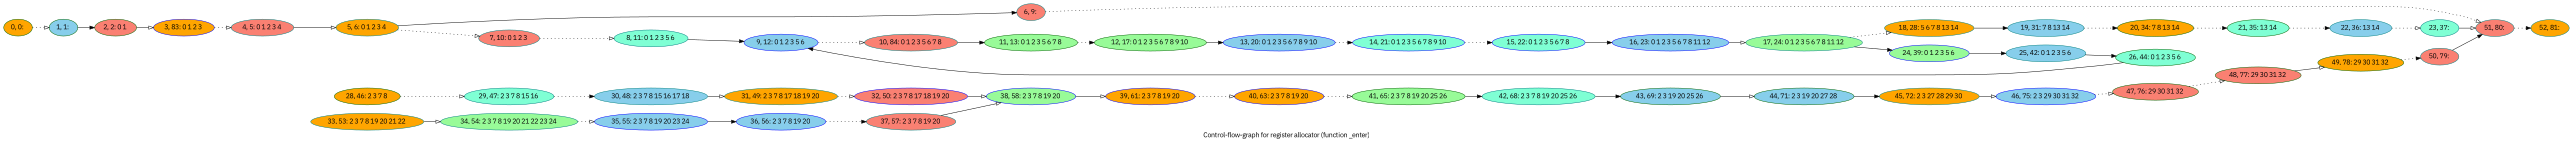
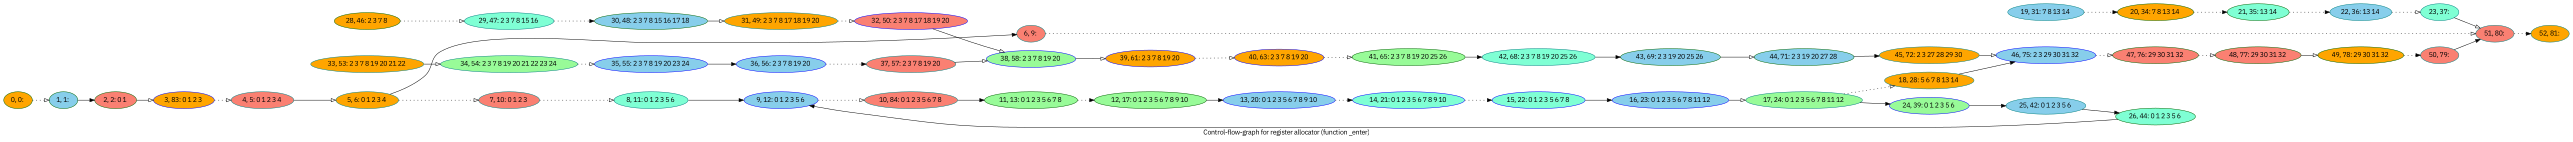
edge "18, 28: 5 6 7 8 13 14" -> "19, 31: 7 8 13 14": now "18, 28: 5 6 7 8 13 14" -> "46, 75: 2 3 29 30 31 32"
node "30, 48: 2 3 7 8 15 16 17 18": color teal -> darkgreen
